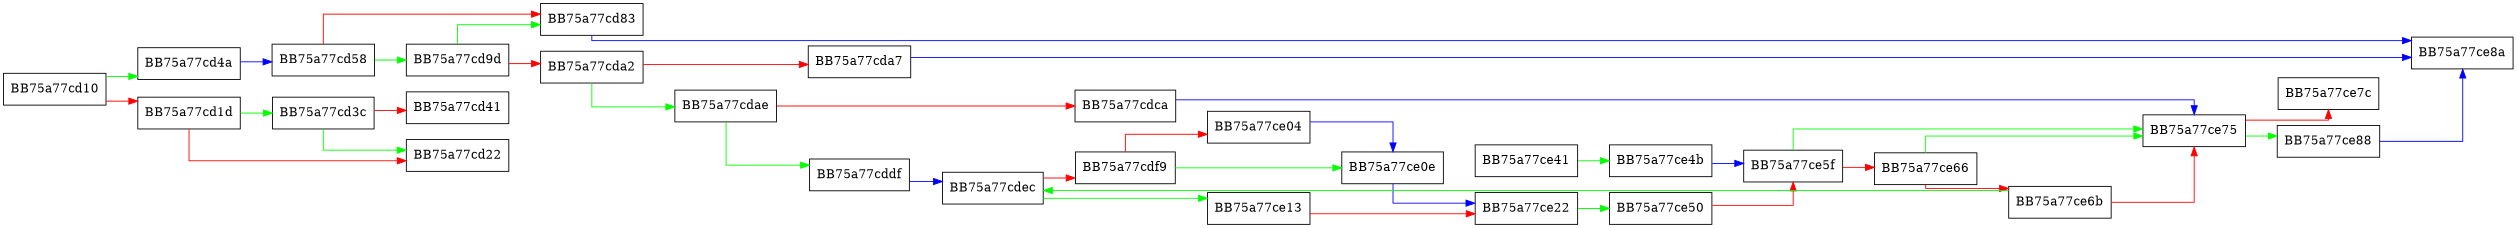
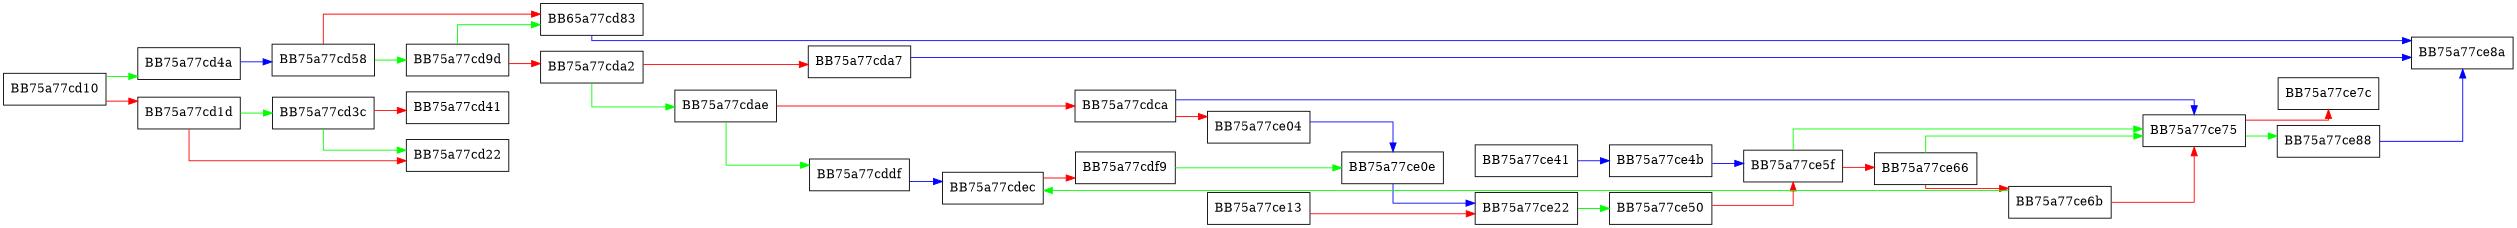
node "BB75a77cd83": label "BB75a77cd83" -> "BB65a77cd83"
edge "BB75a77cdf9" -> "BB75a77ce04": now "BB75a77cdca" -> "BB75a77ce04"
edge "BB75a77ce41" -> "BB75a77ce4b": color green -> blue
edge "BB75a77cdec" -> "BB75a77ce13": removed
